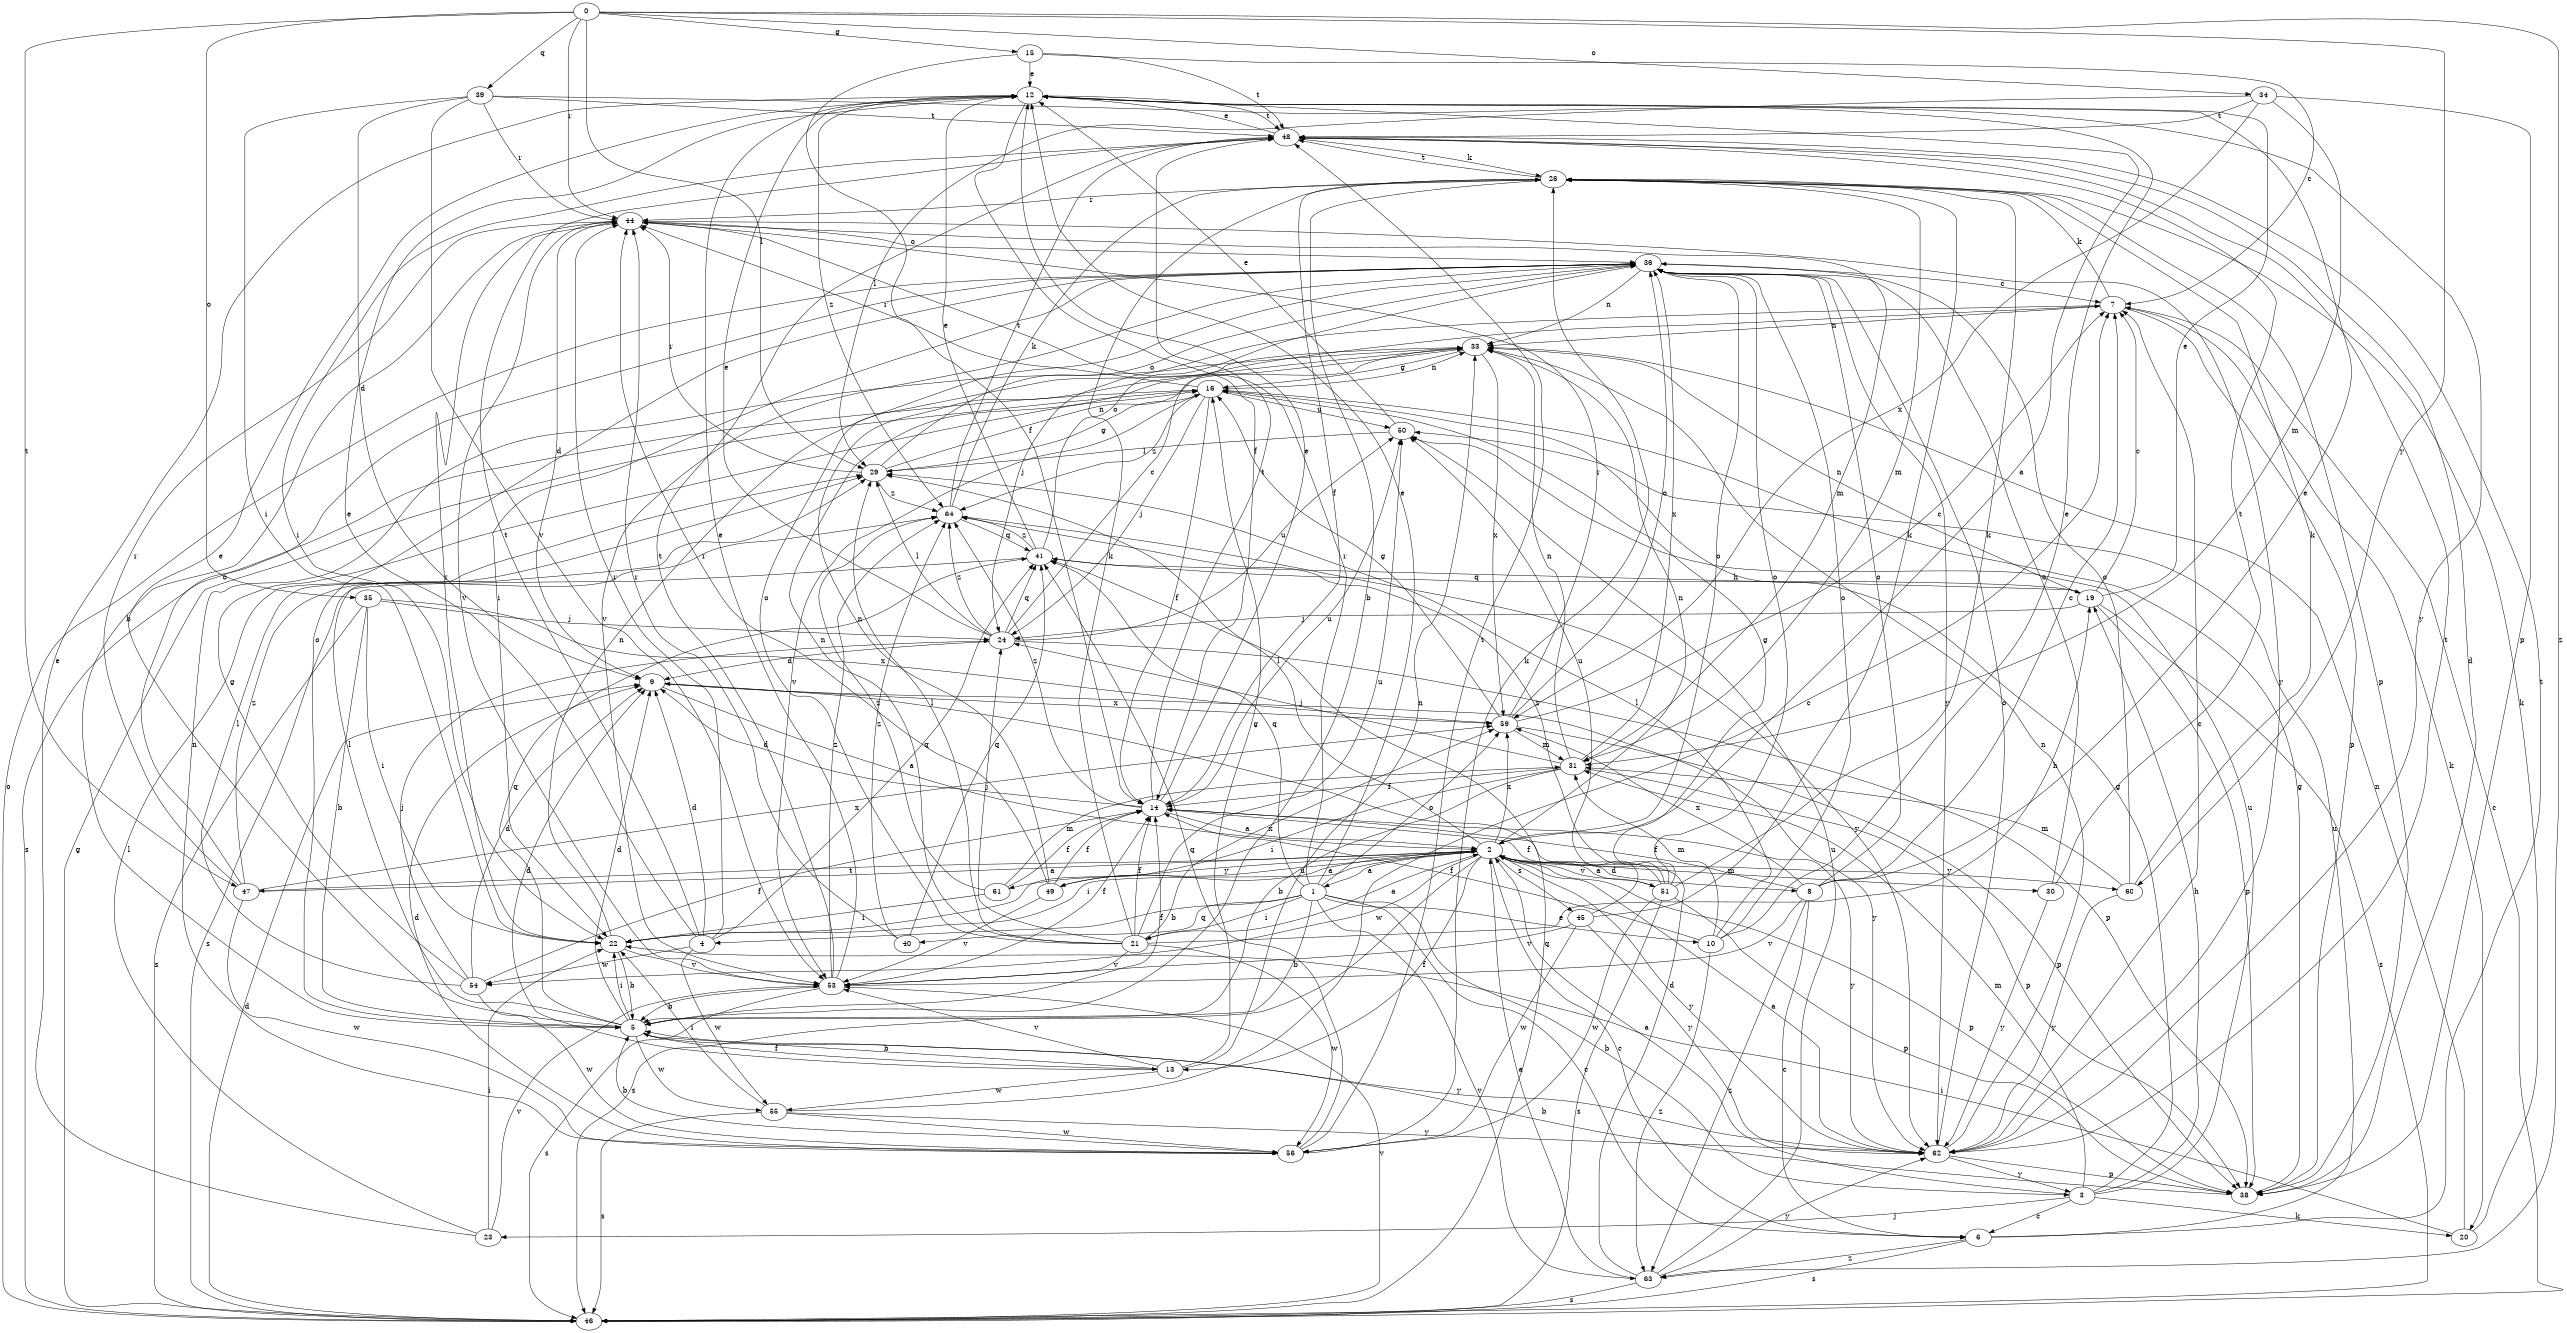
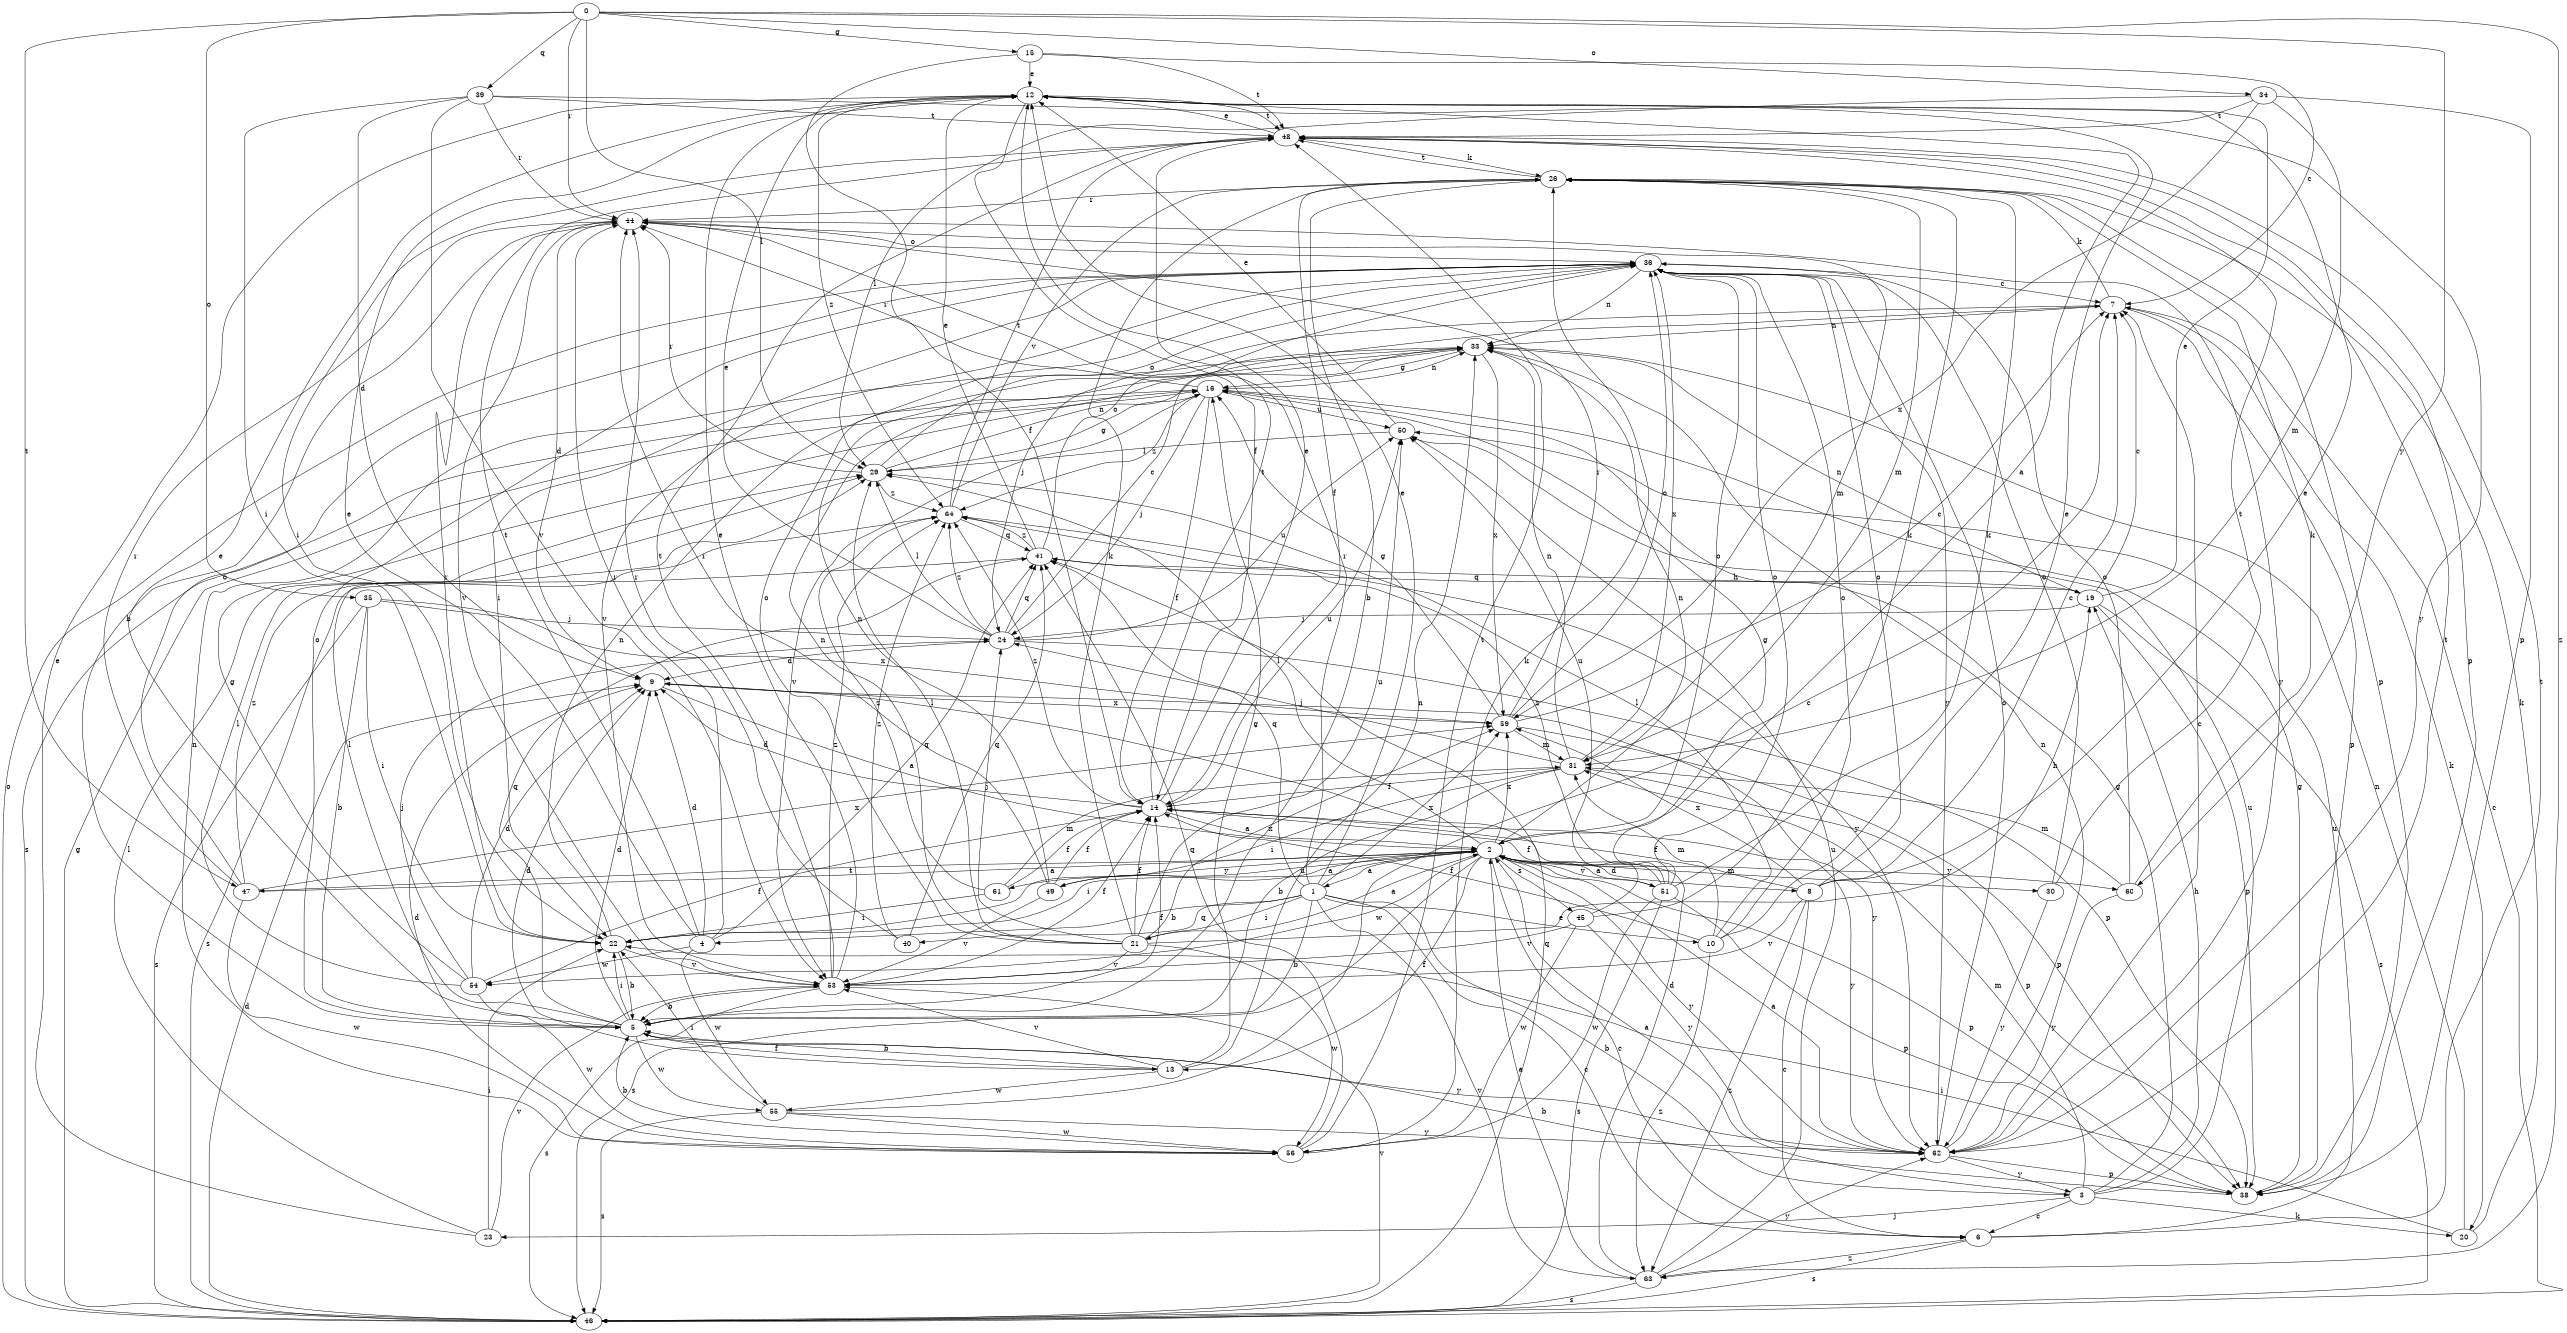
edge "64" -> "26": label "k" -> "v"
edge "48" -> "38": label "d" -> "p"
edge "1" -> "59": label "o" -> "x"
